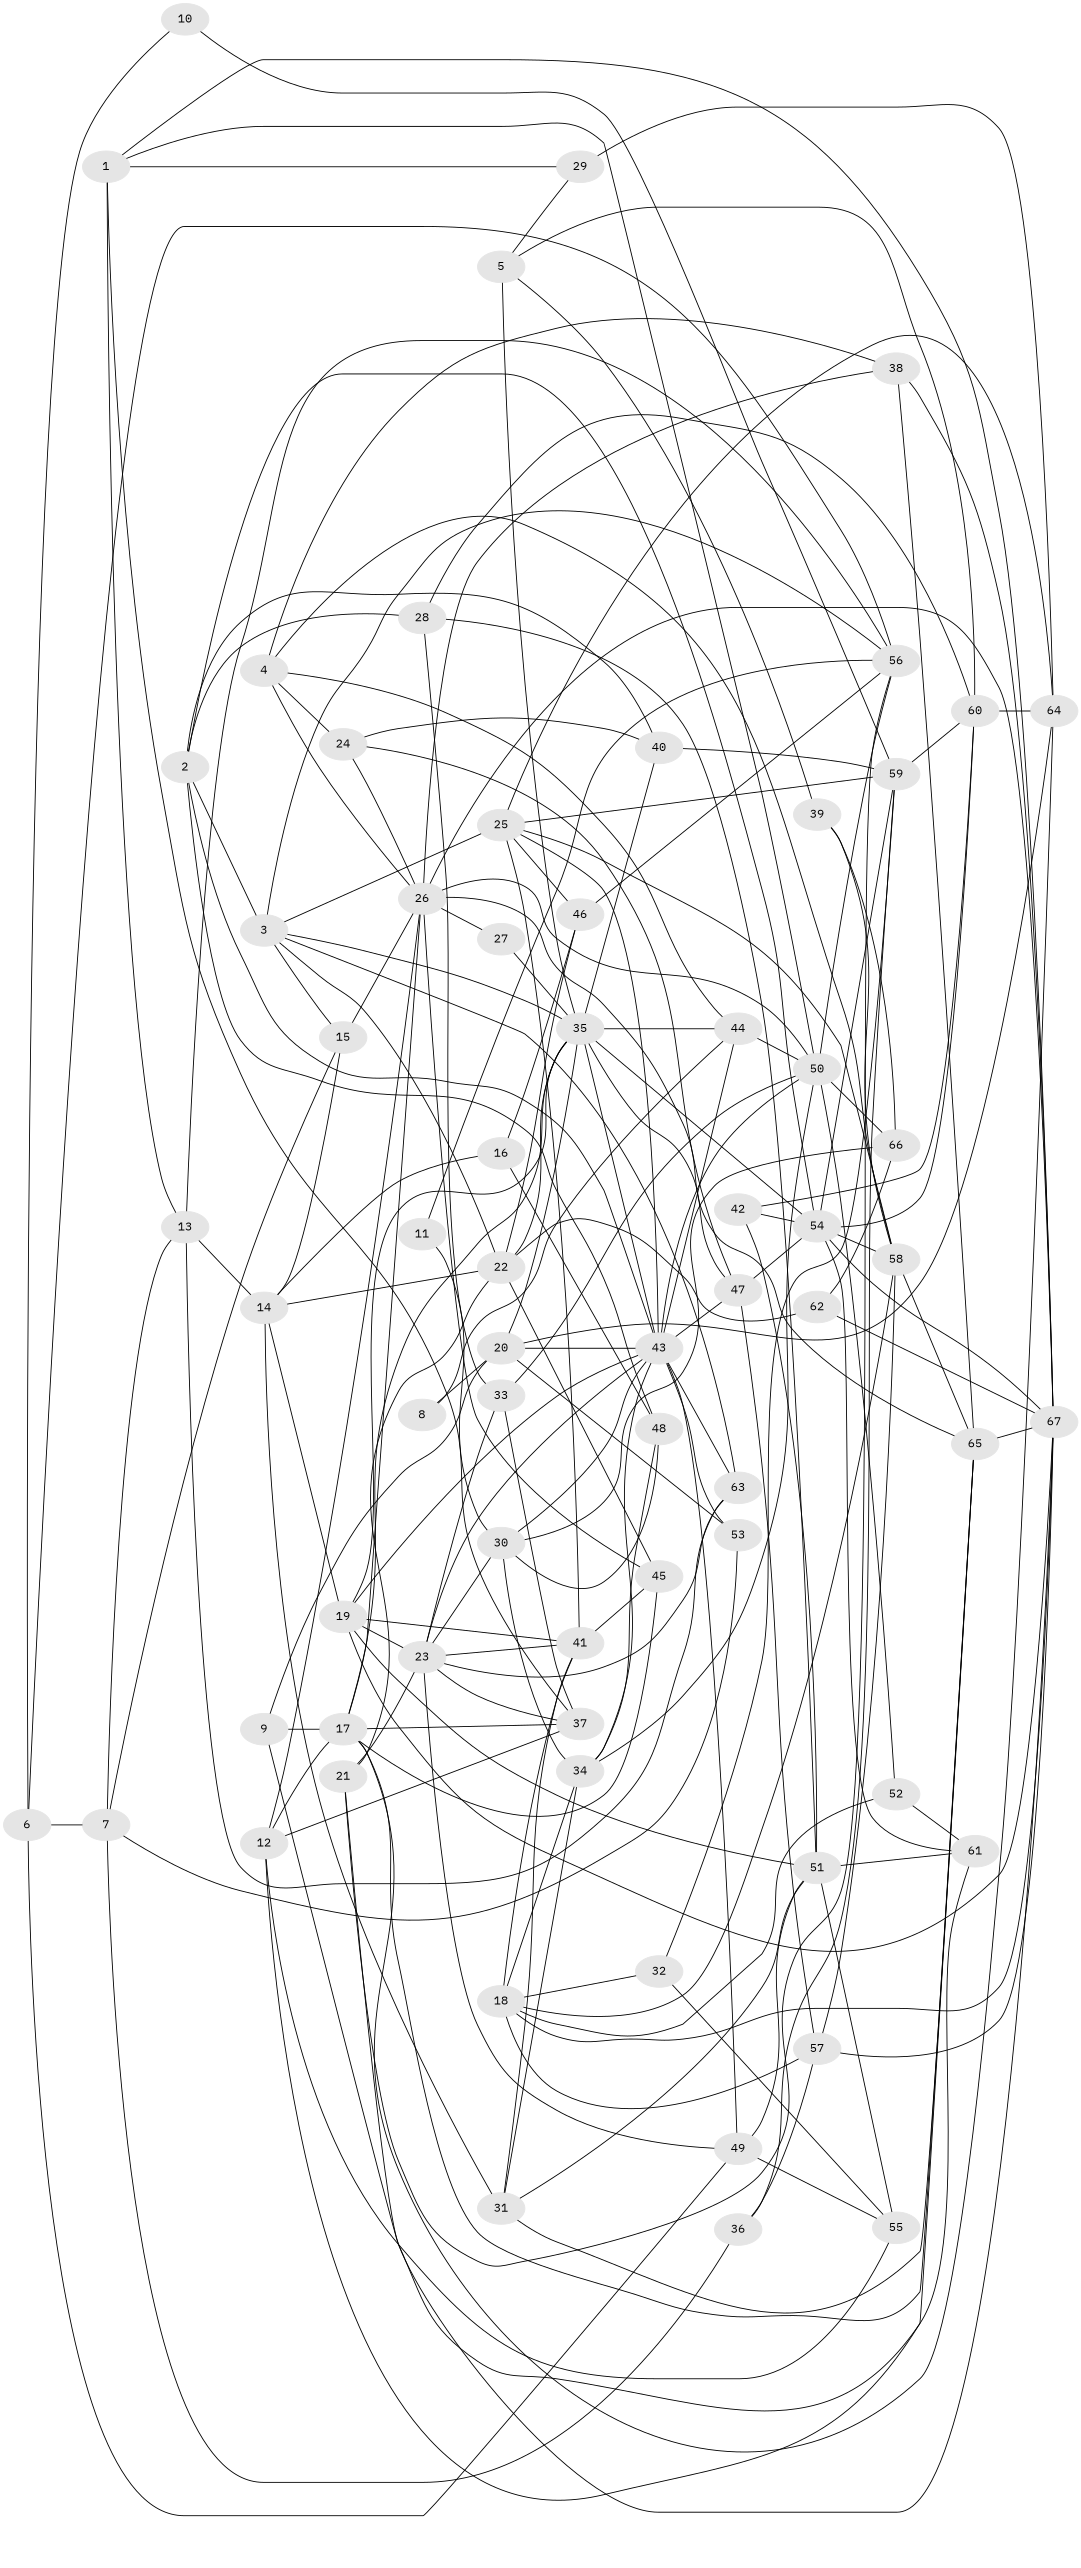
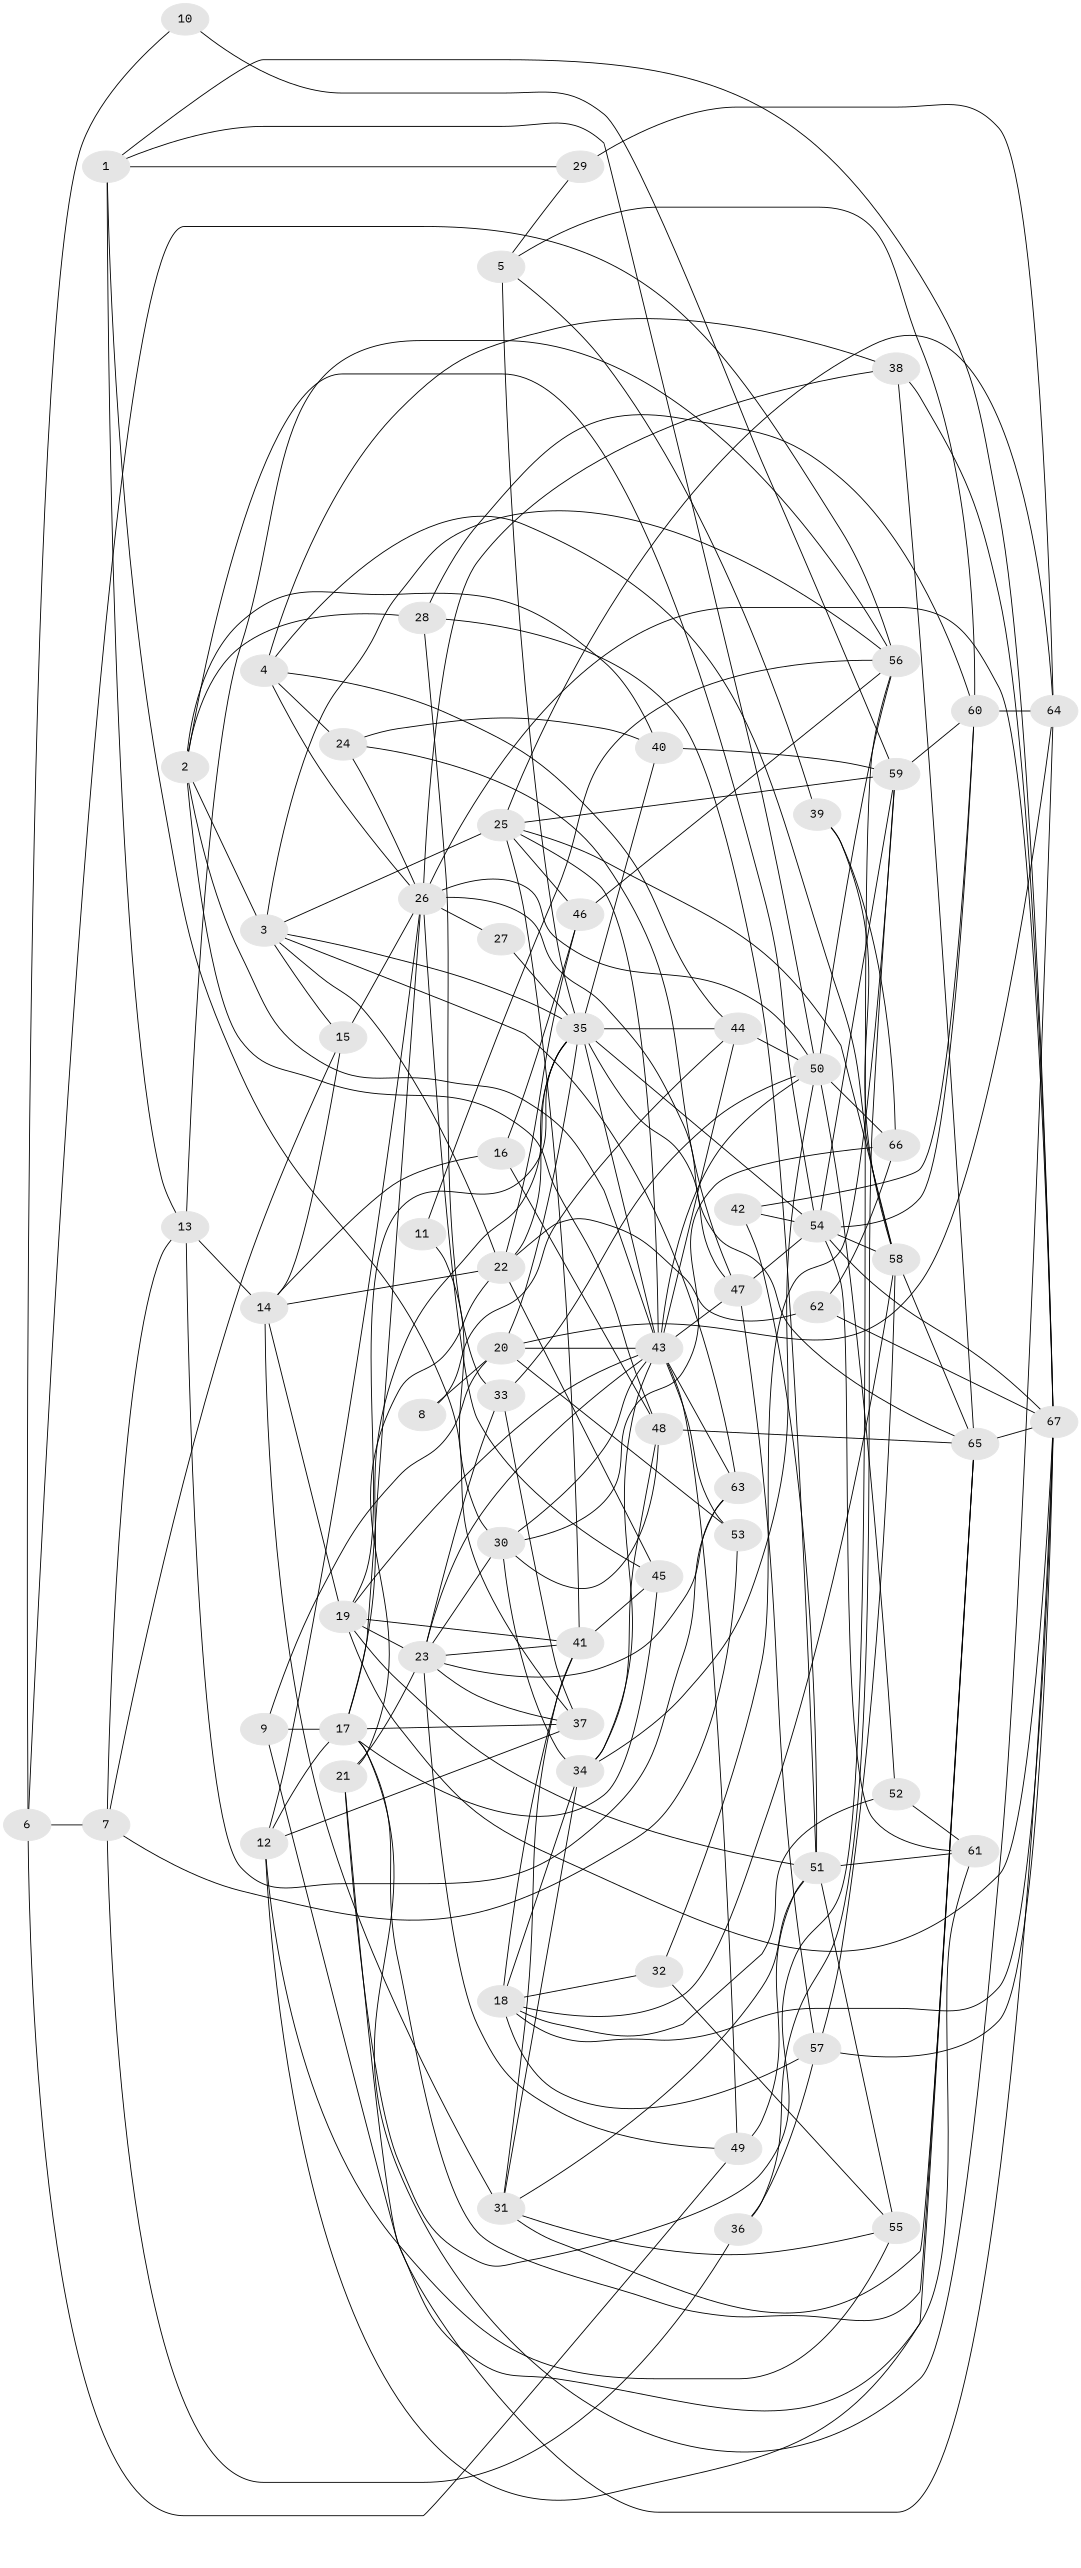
edge "48" -- "65": added
edge "49" -- "55": now "31" -- "55"
